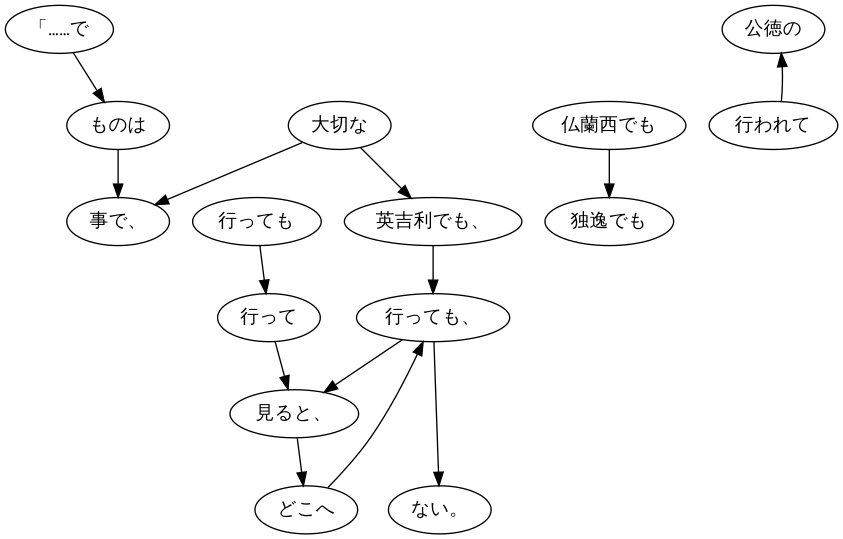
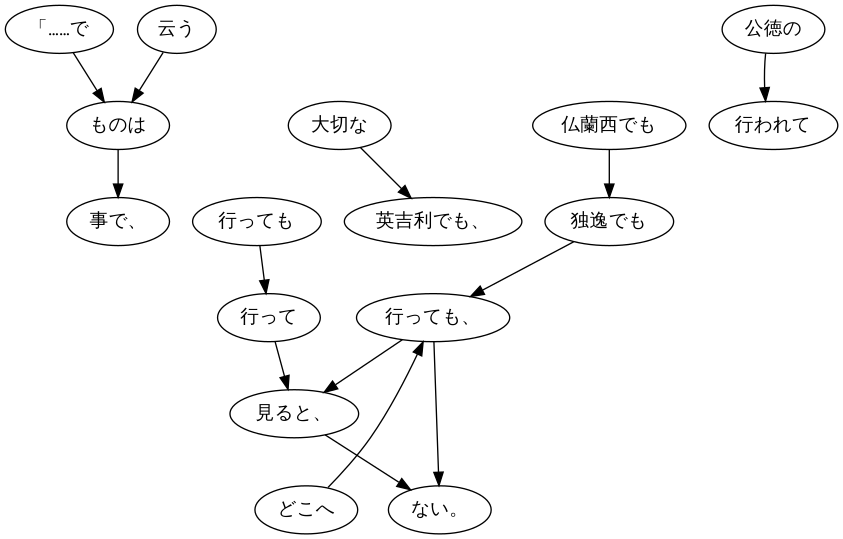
node "云う": added
edge "行われて" -> "公徳の": reversed
edge "大切な" -> "事で、": removed
edge "英吉利でも、" -> "行っても、": now "独逸でも" -> "行っても、"
edge "見ると、" -> "どこへ": now "見ると、" -> "ない。"
